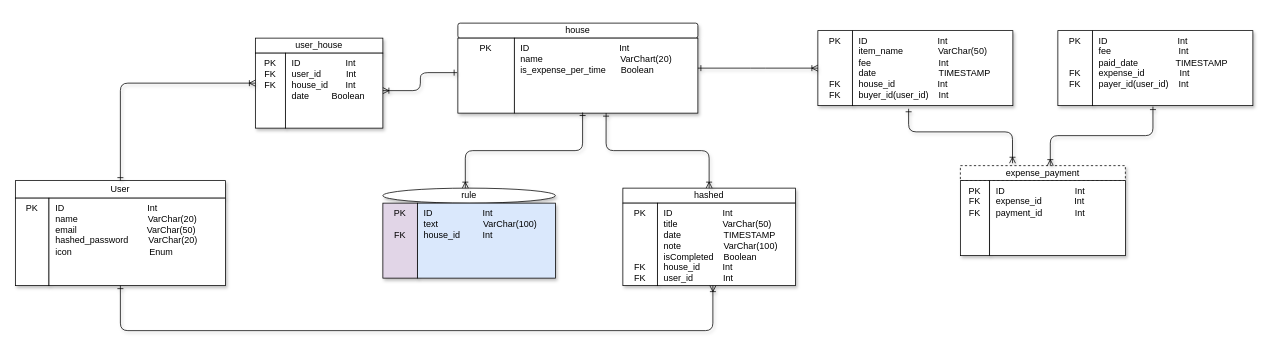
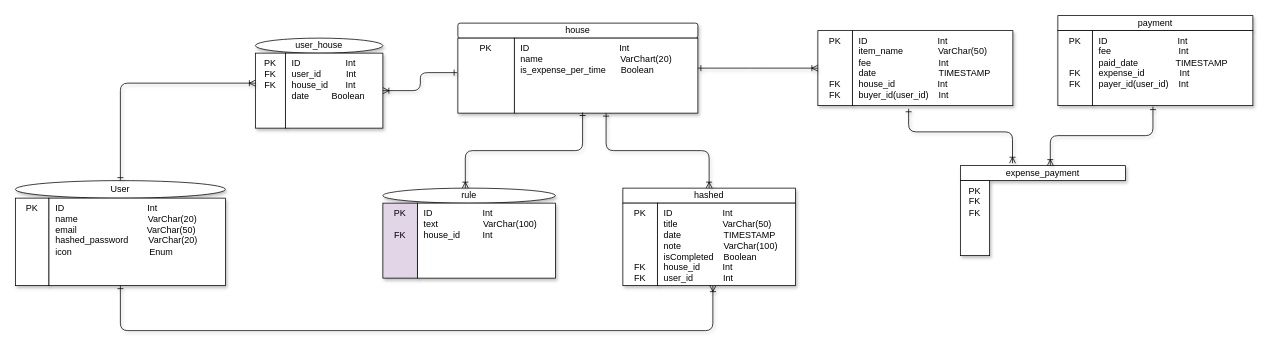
node "payment": added
node "user_house": shape rectangle -> ellipse
node "expense_payment": style dashed -> solid
node "User": shape rectangle -> ellipse
node "ID Int expense_id Int payment_id Int": removed
node "ID Int text VarChar(100) house_id Int": fillcolor #dae8fc -> #ffffff
